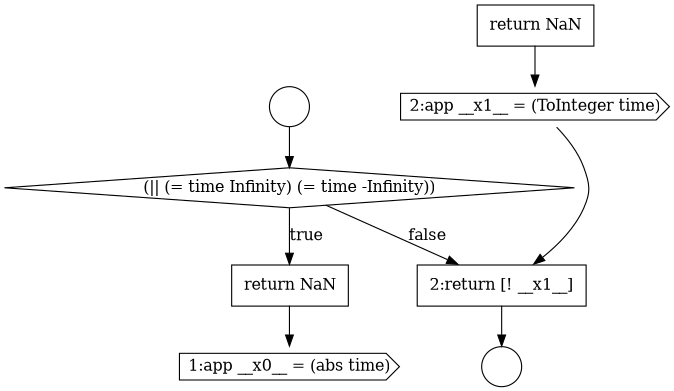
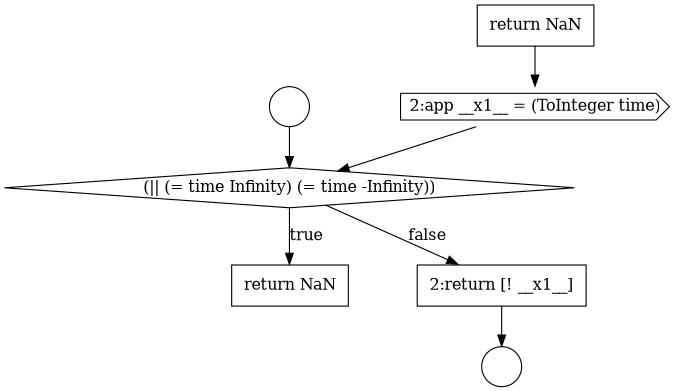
edge "2:app __x1__ = (ToInteger time)" -> "2:return [! __x1__]": now "2:app __x1__ = (ToInteger time)" -> "(|| (= time Infinity) (= time -Infinity))"
node "1:app __x0__ = (abs time)": removed
